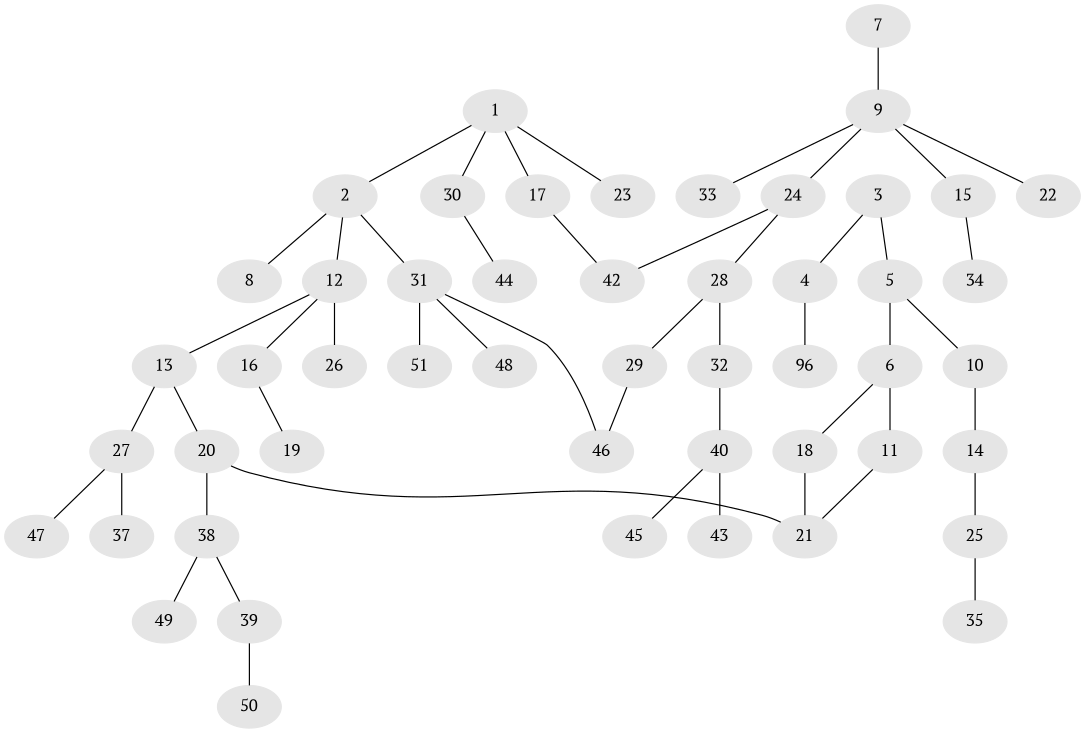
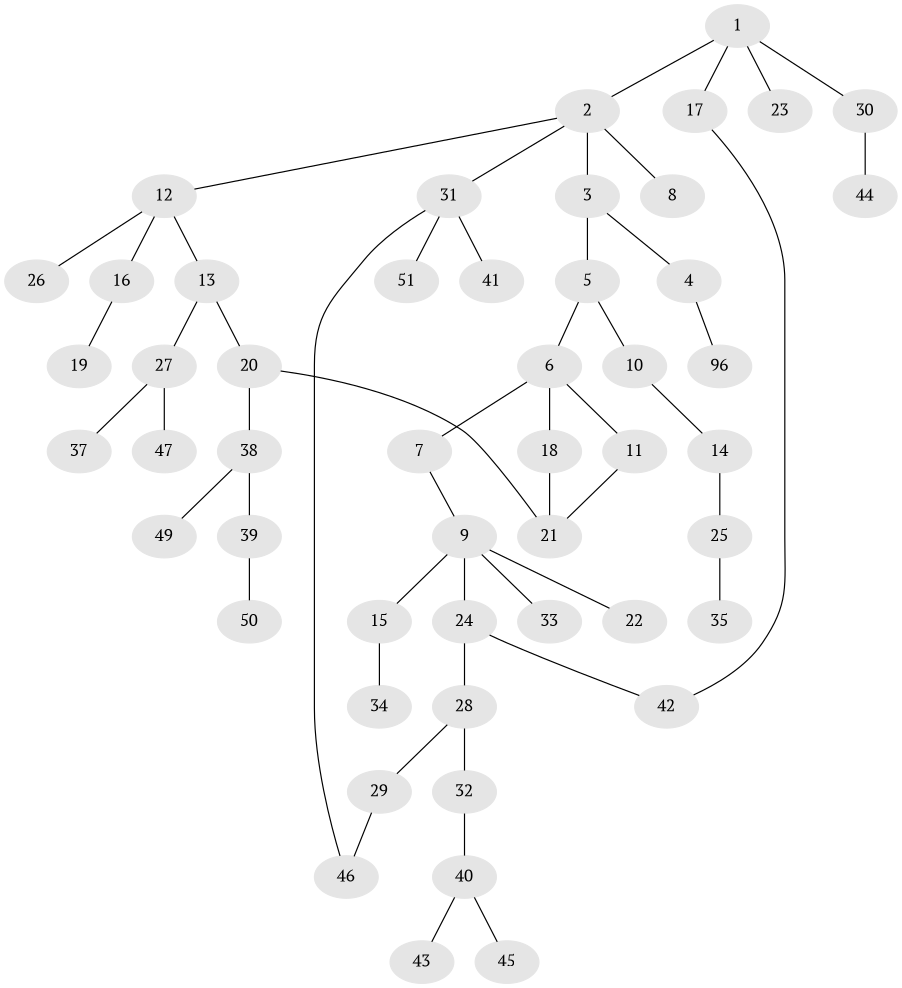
edge "2" -- "3": added
node "48": label "48" -> "41"
edge "6" -- "7": added
